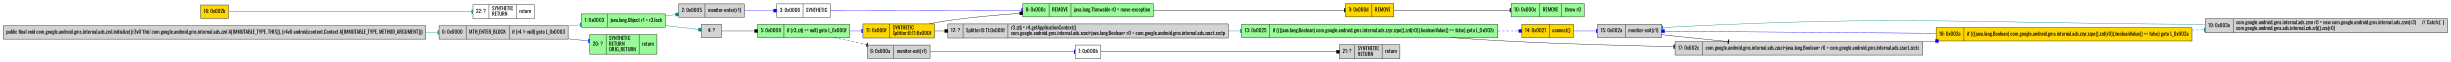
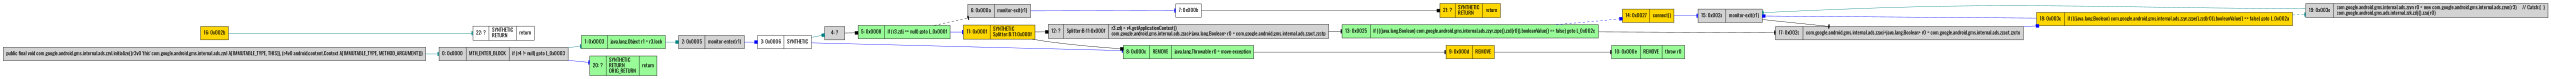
edge "1: 0x0003" -> "4: ?": now "3: 0x0006" -> "4: ?"
edge "12: ?" -> "13: 0x0025": color teal -> black
node "21: ?": fillcolor lightgrey -> gold
